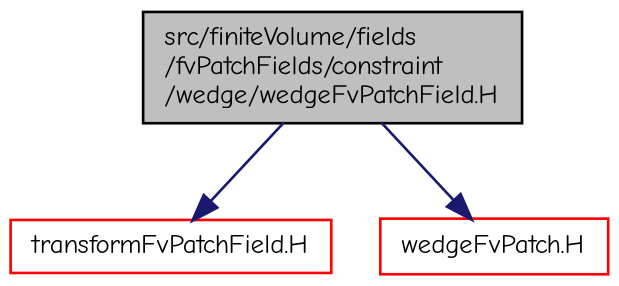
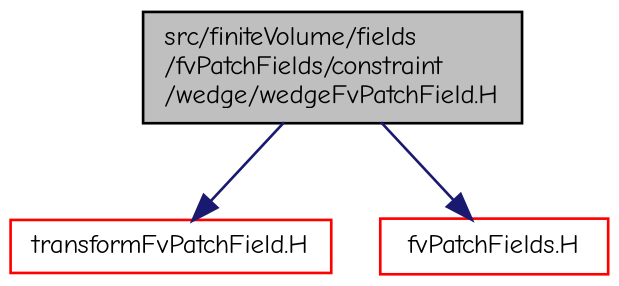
node "wedgeFvPatch.H": label "wedgeFvPatch.H" -> "fvPatchFields.H"
